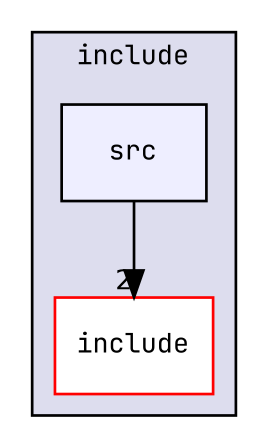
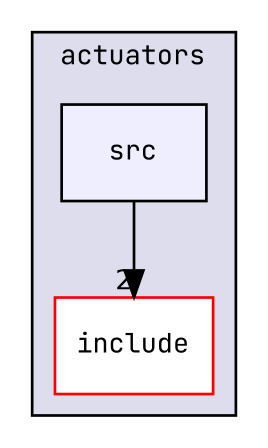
cluster "include": label "include" -> "actuators"
